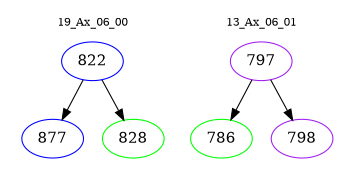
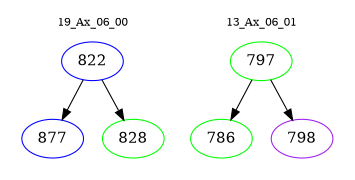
node "797": color purple -> green
